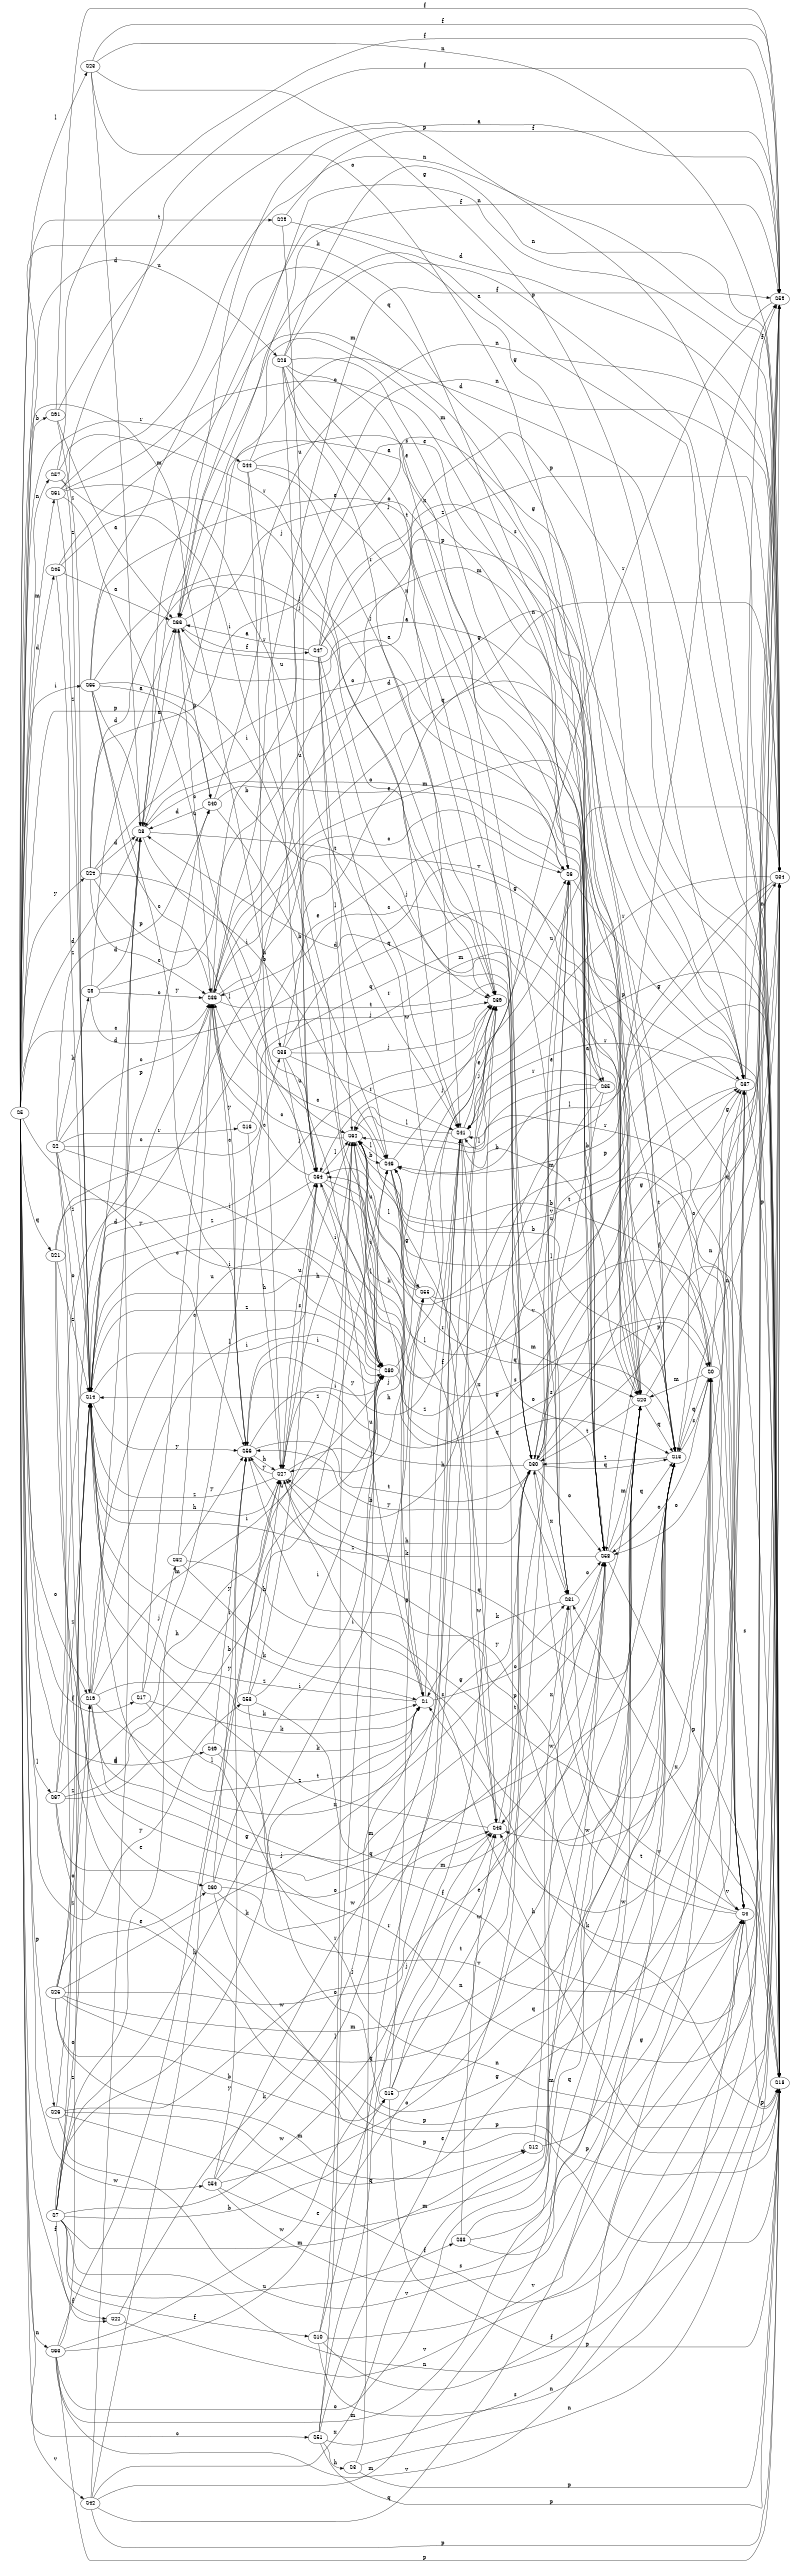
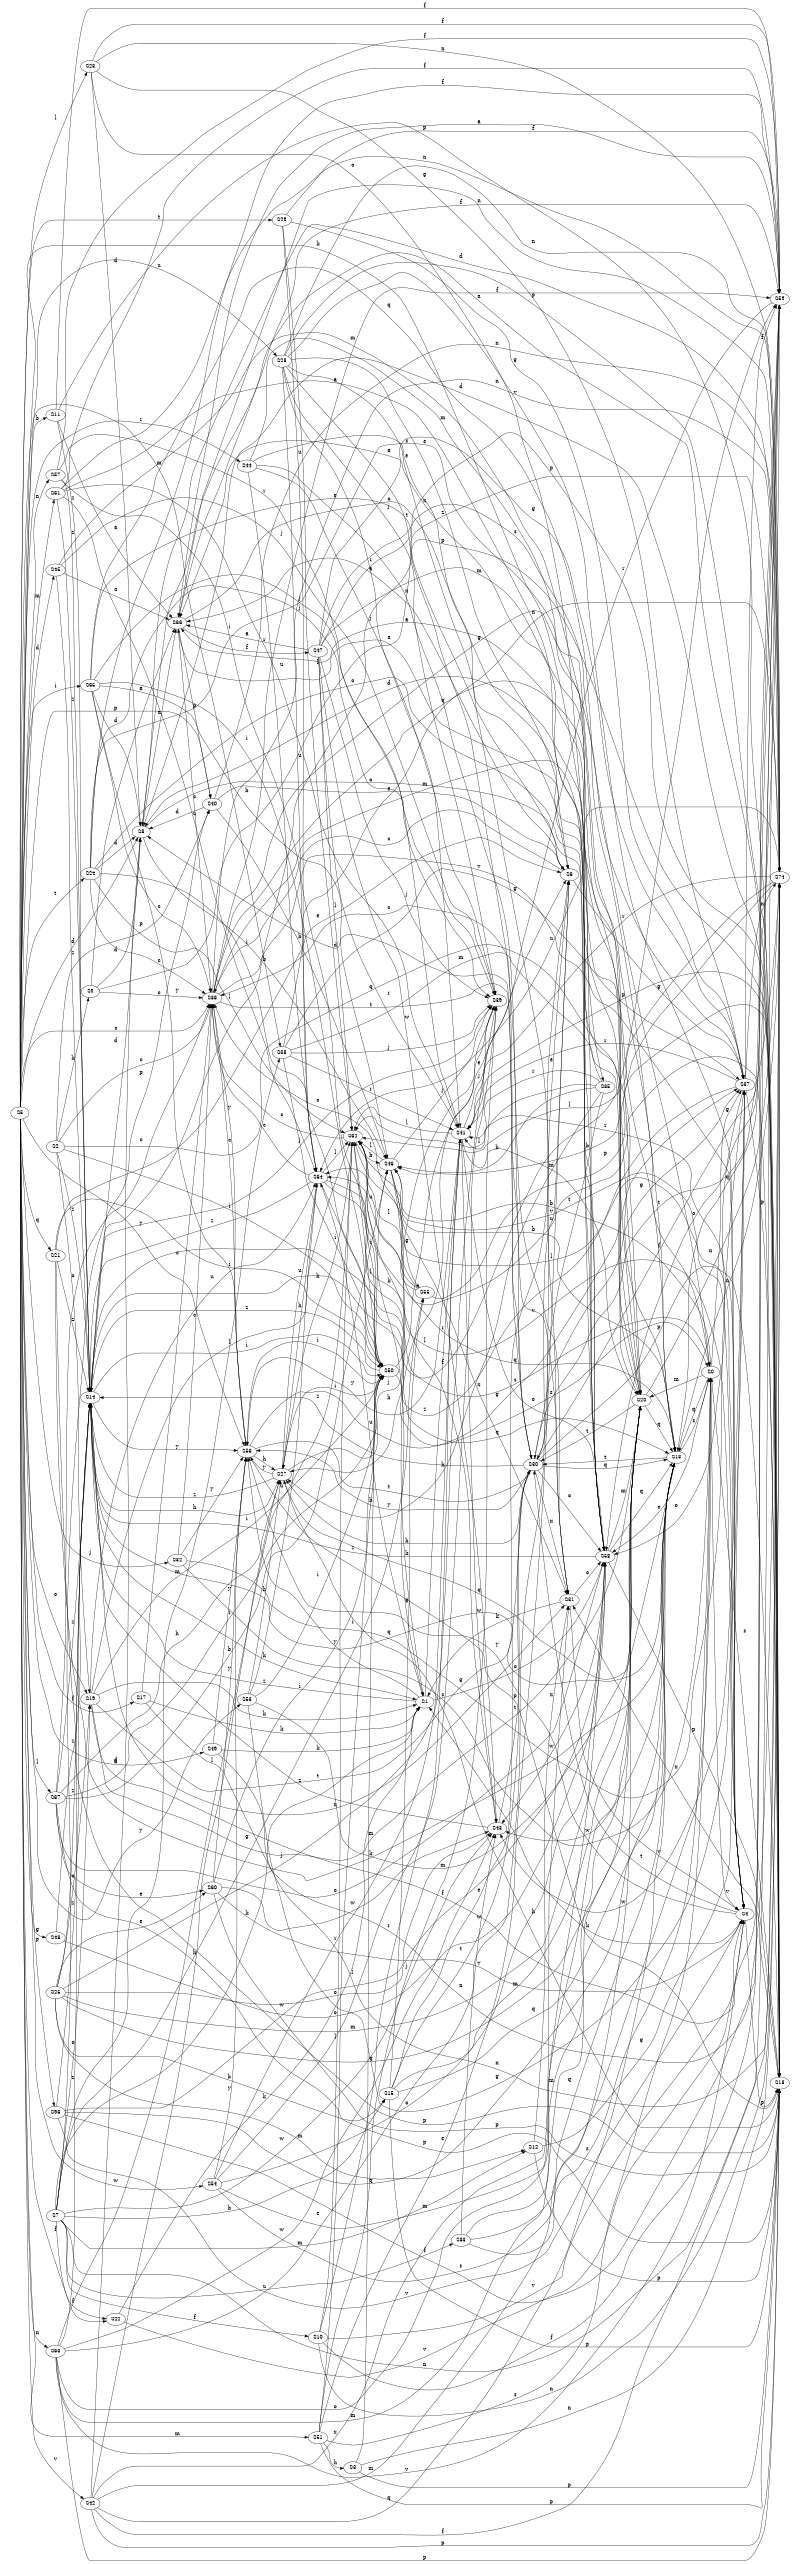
edge "S24" -> "S59": added, label "f"
edge "S61" -> "S58": label "o" -> "a"
node "S91": label "S91" -> "S11"
edge "S29" -> "S62": added, label "l"
node "S34": label "S34" -> "S74"
edge "S5" -> "S24": label "y" -> "t"
edge "S9" -> "S13": now "S14" -> "S13"
edge "S8" -> "S30": removed, label "t"
edge "S44" -> "S27": removed, label "h"
edge "S6" -> "S35": now "S6" -> "S66"
edge "S28" -> "S4": added, label "v"
edge "S38" -> "S64": removed, label "u"
node "S16": removed
edge "S19" -> "S8": removed, label "d"
edge "S64" -> "S27": label "s" -> "h"
edge "S55" -> "S20": now "S15" -> "S20"
node "S80": label "S80" -> "S50"
edge "S2" -> "S60": now "S67" -> "S60"
edge "S1" -> "S56": added, label "y"
edge "S17" -> "S32": now "S5" -> "S32"
edge "S42" -> "S59": added, label "f"
edge "S21" -> "S13": label "q" -> "k"
node "S48": added
node "S26": label "S26" -> "S96"
edge "S33" -> "S0": label "p" -> "s"
edge "S12" -> "S18": added, label "p"
edge "S5" -> "S51": label "c" -> "m"
